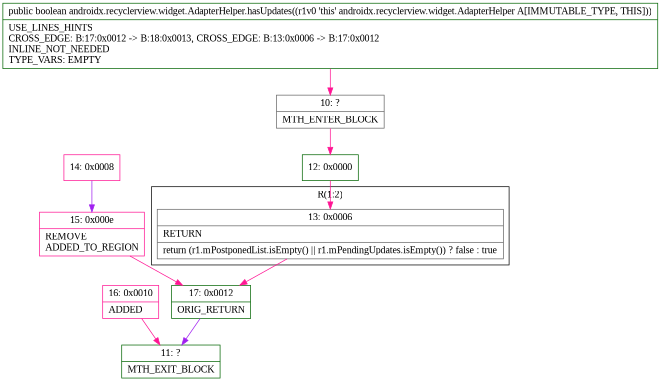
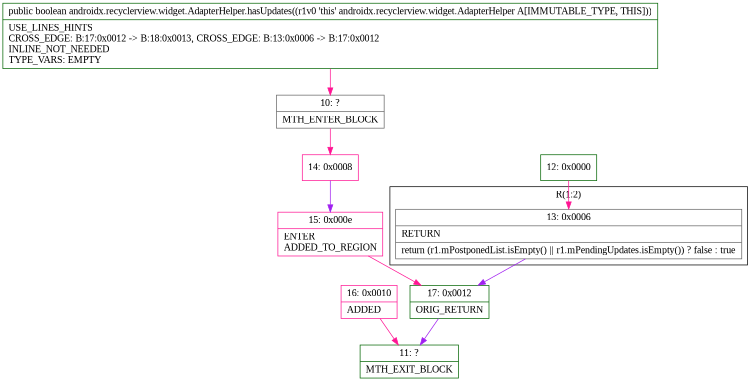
edge "10: ?" -> "12: 0x0000": now "10: ?" -> "14: 0x0008"
node "15: 0x000e": text "REMOVE" -> "ENTER"
edge "13: 0x0006" -> "17: 0x0012": color deeppink -> purple
